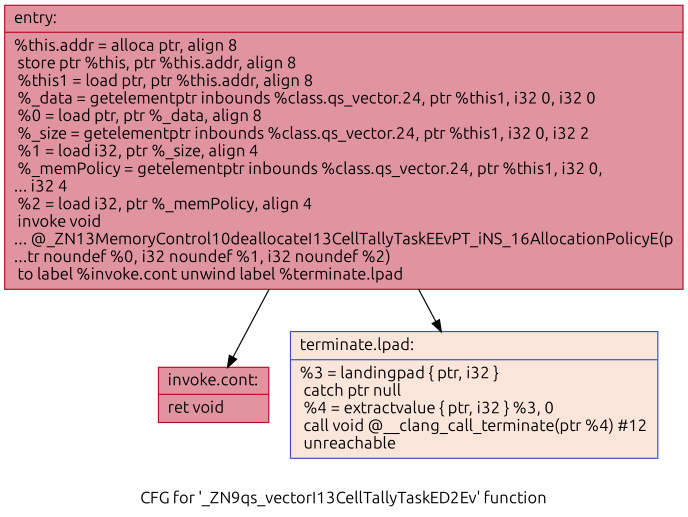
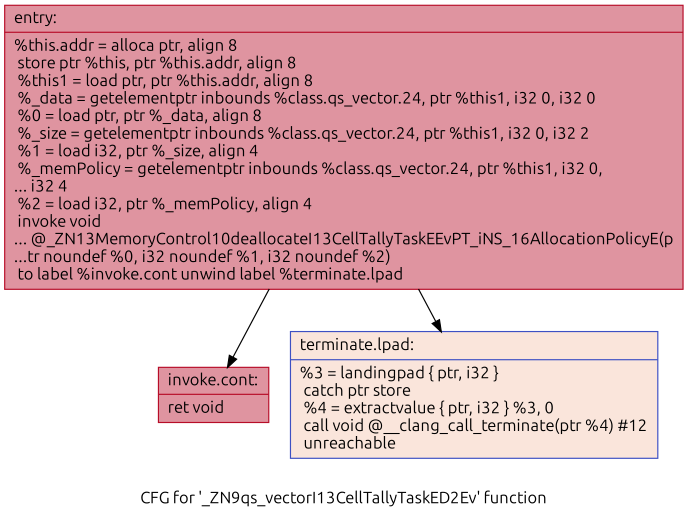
node "terminate.lpad:": text "catch ptr null" -> "catch ptr store"
